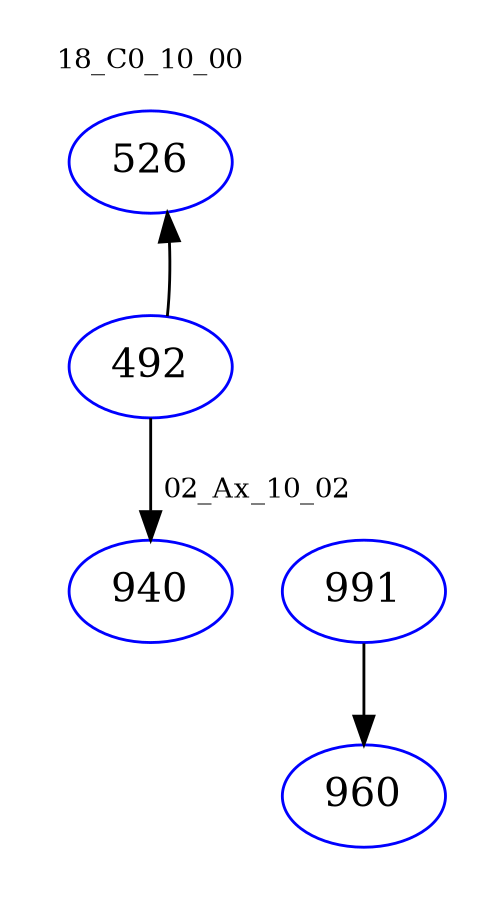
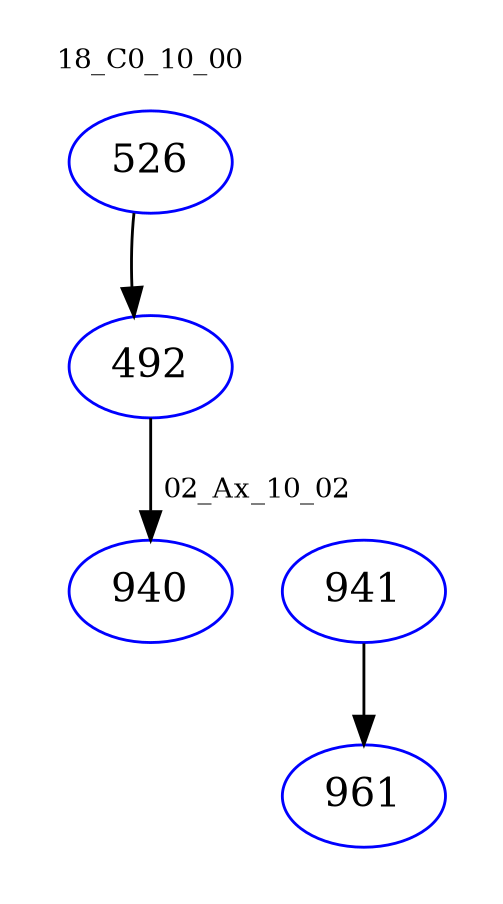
edge "492" -> "526": reversed
node "991": label "991" -> "941"
node "960": label "960" -> "961"
